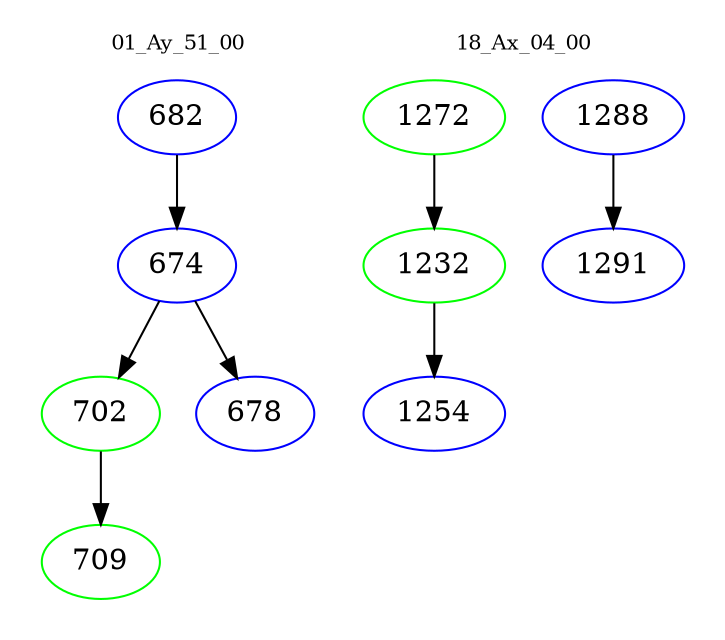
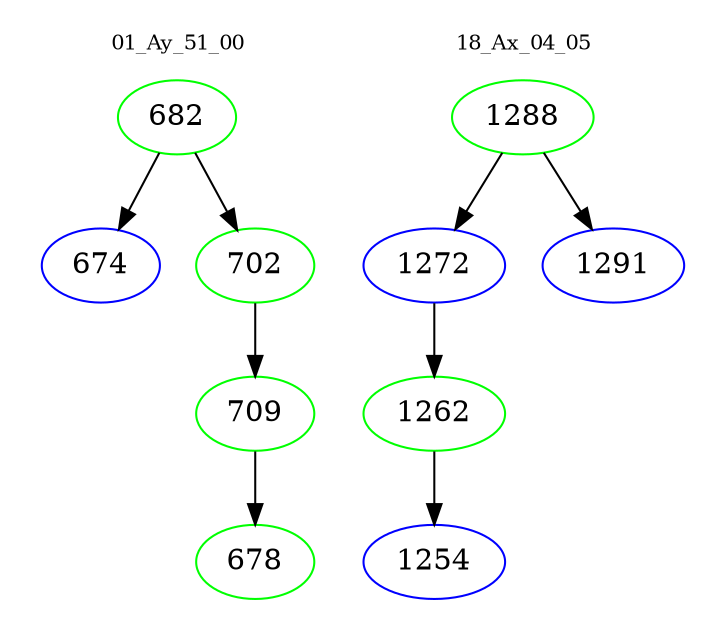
cluster "18_Ax_04_00": label "18_Ax_04_00" -> "18_Ax_04_05"
node "682": color blue -> green
node "1272": color green -> blue
node "1288": color blue -> green
edge "1288" -> "1272": added
node "1232": label "1232" -> "1262"
edge "674" -> "702": now "682" -> "702"
edge "674" -> "678": now "709" -> "678"
node "678": color blue -> green
